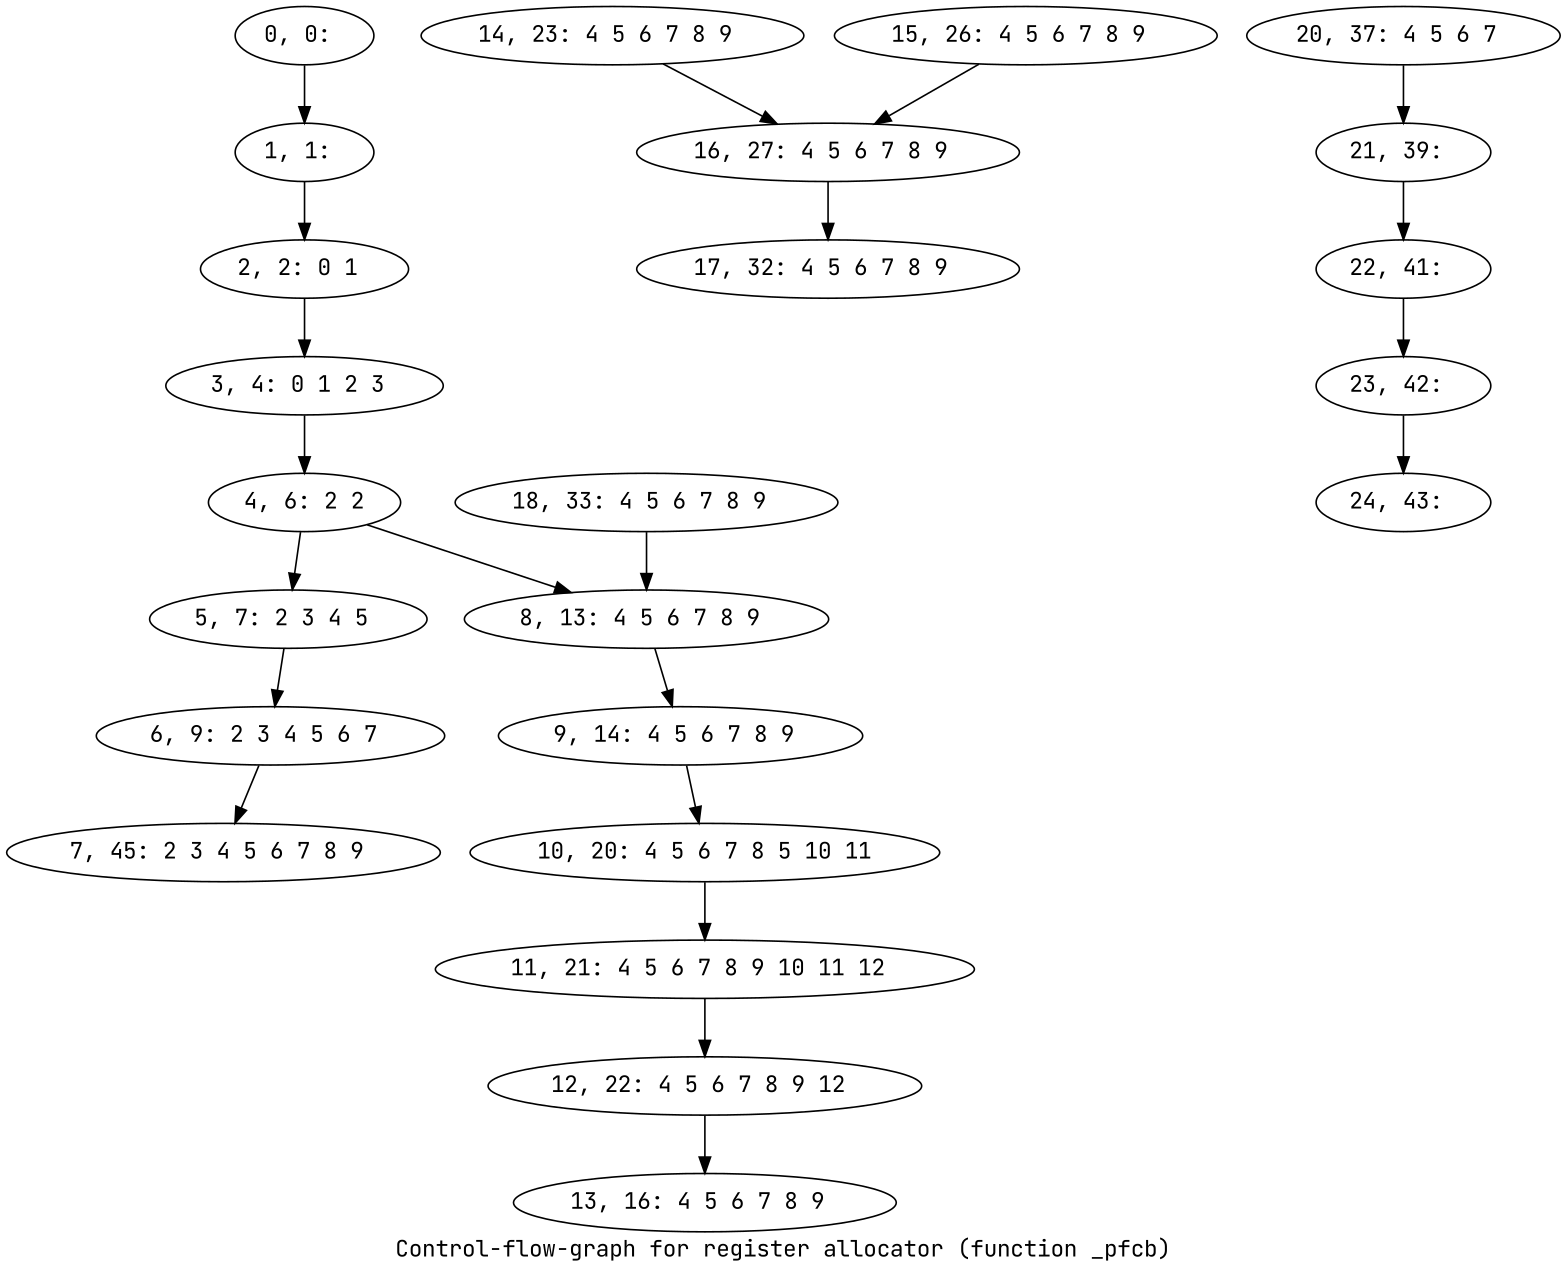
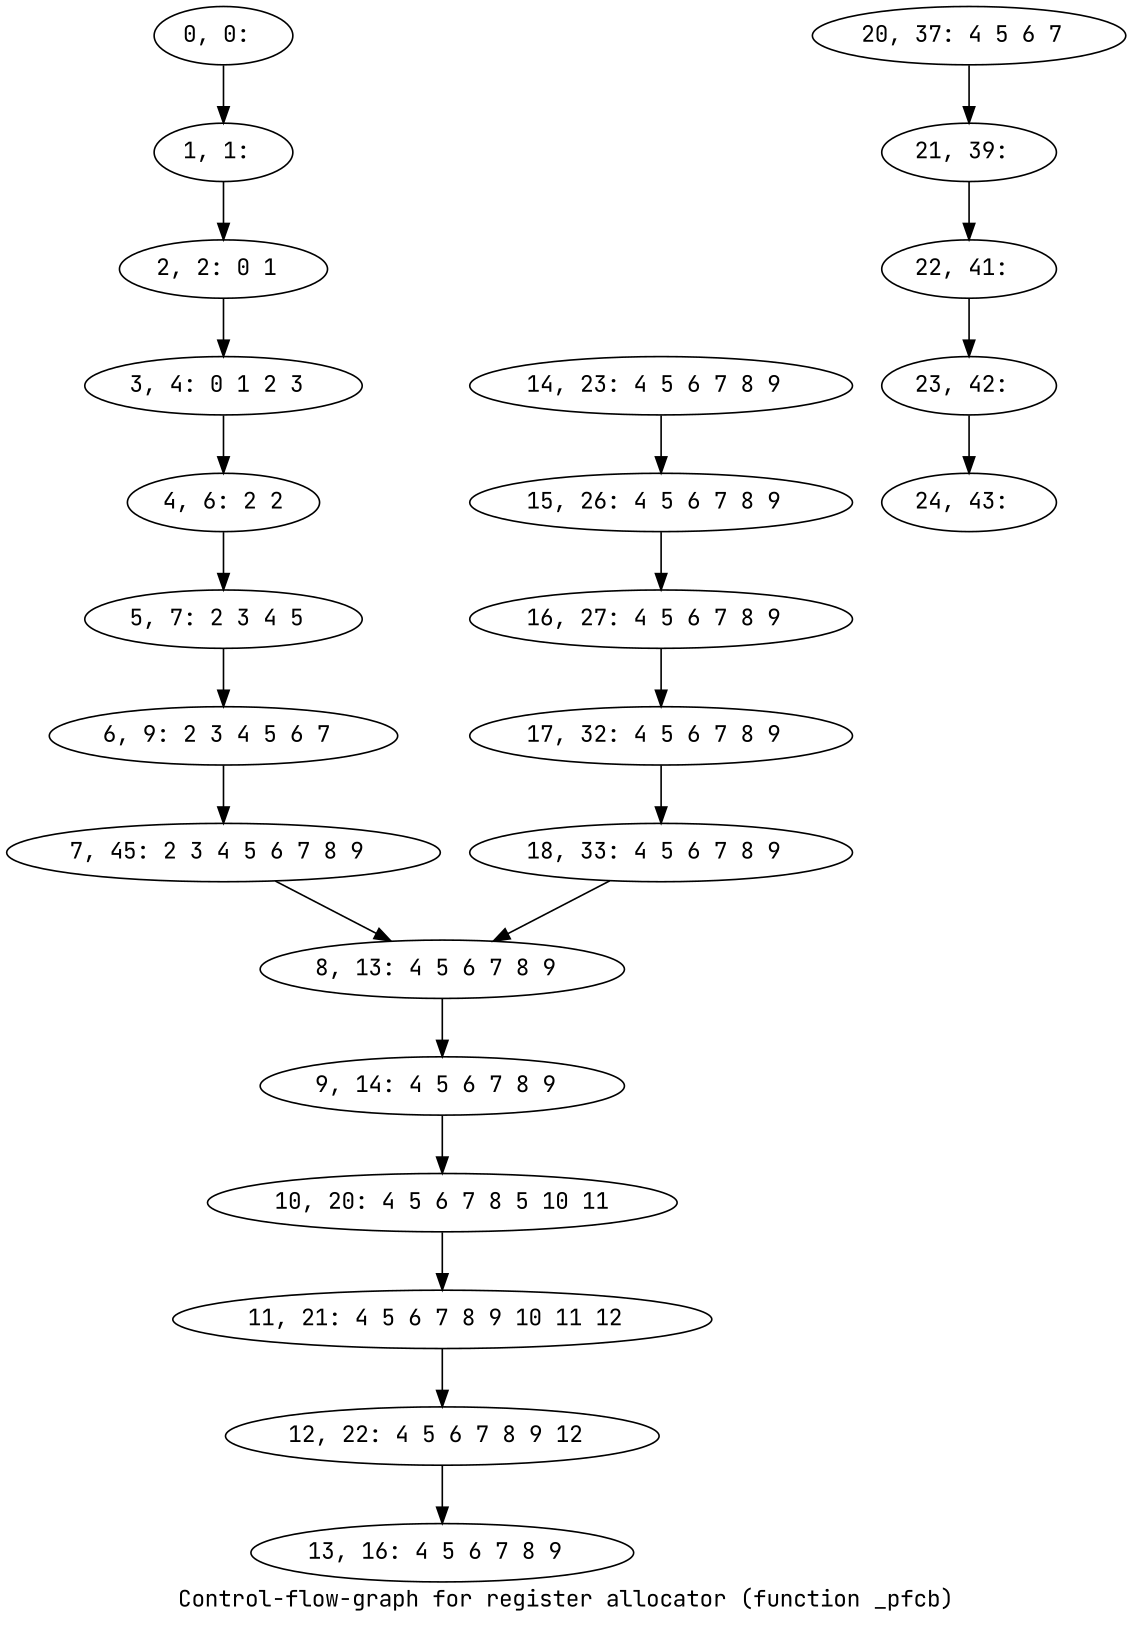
edge "14, 23: 4 5 6 7 8 9" -> "16, 27: 4 5 6 7 8 9": now "14, 23: 4 5 6 7 8 9" -> "15, 26: 4 5 6 7 8 9"
edge "4, 6: 2 2" -> "8, 13: 4 5 6 7 8 9": now "7, 45: 2 3 4 5 6 7 8 9" -> "8, 13: 4 5 6 7 8 9"
edge "17, 32: 4 5 6 7 8 9" -> "18, 33: 4 5 6 7 8 9": added
